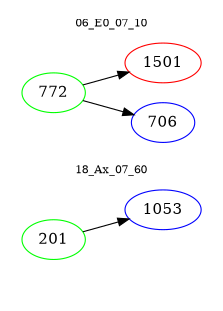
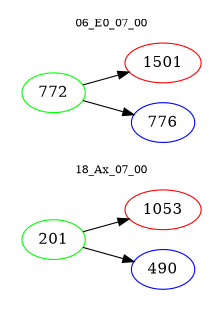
cluster "06_E0_07_10": label "06_E0_07_10" -> "06_E0_07_00"
node "706": label "706" -> "776"
cluster "18_Ax_07_60": label "18_Ax_07_60" -> "18_Ax_07_00"
node "1053": color blue -> red
node "490": added
